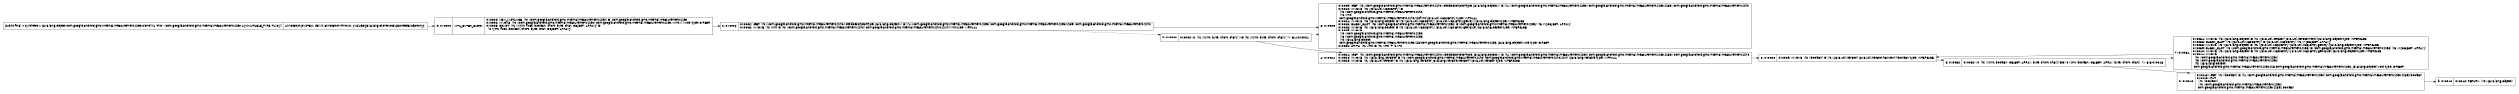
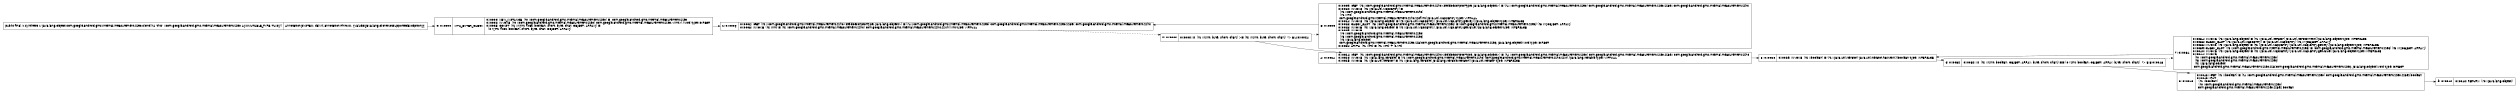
node "0: 0x0000": text "MTH_ENTER_BLOCK" -> "MTH_ENTER_CHECK"
edge "1: 0x0006" -> "3: 0x000e": reversed
